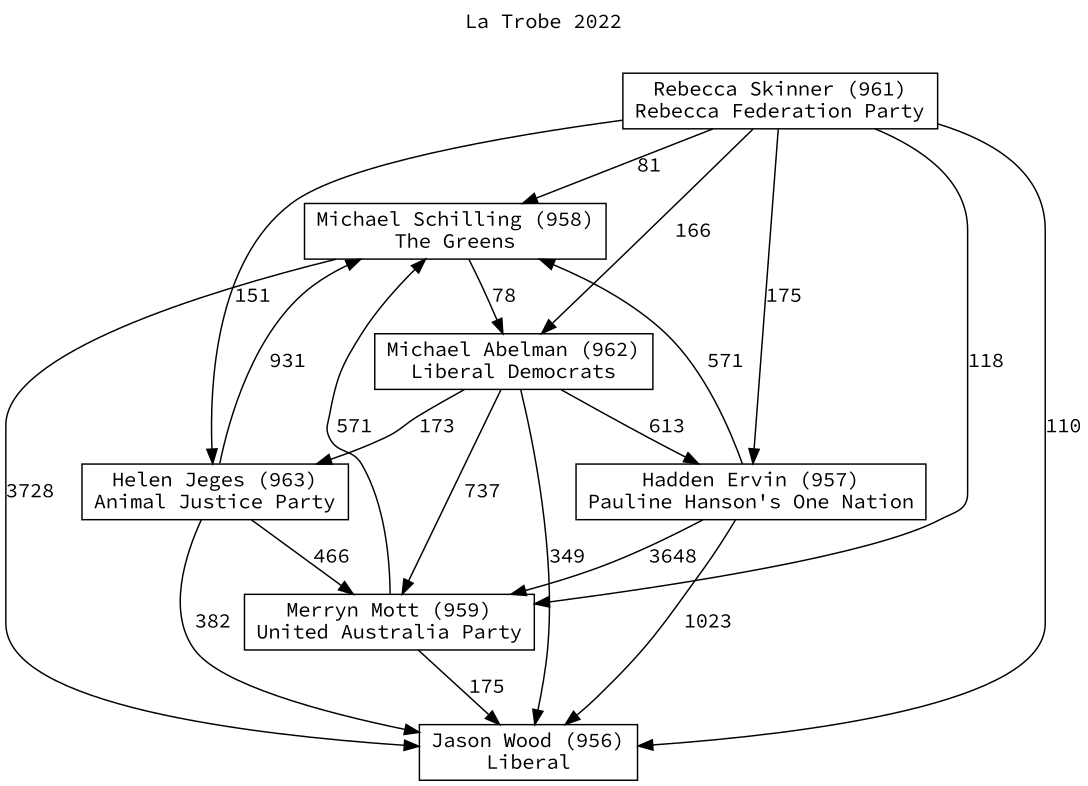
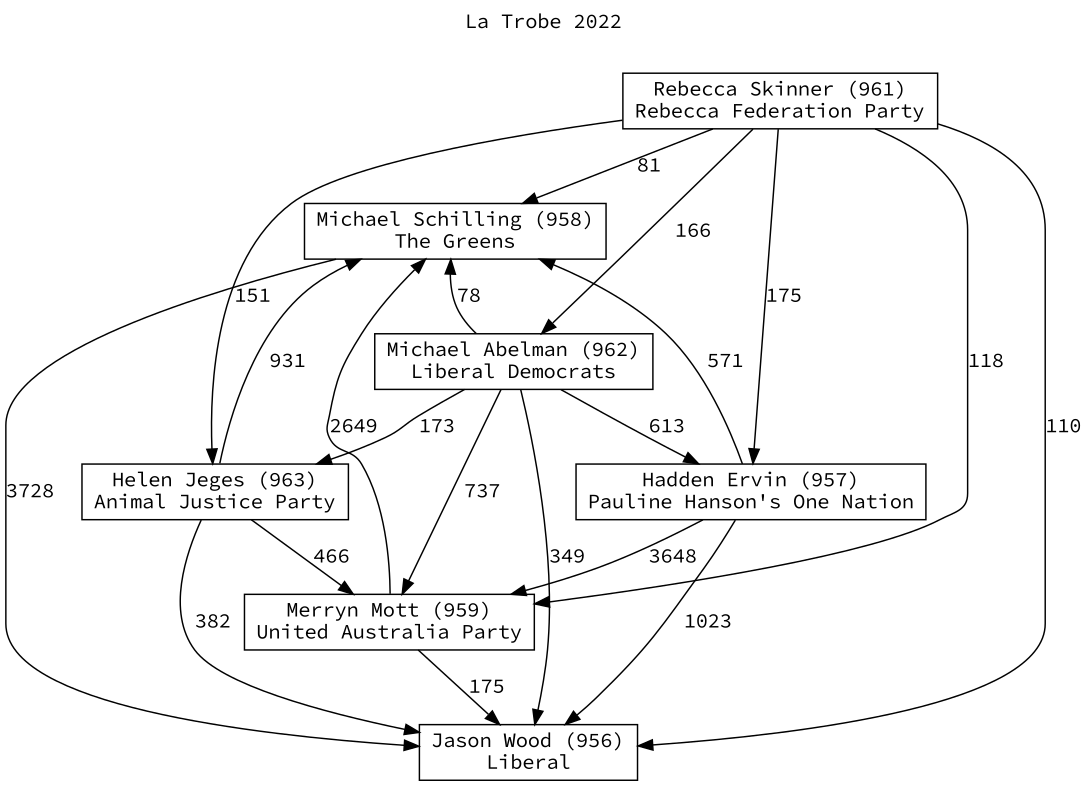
edge "Michael Schilling (958) The Greens" -> "Michael Abelman (962) Liberal Democrats": reversed
edge "Merryn Mott (959) United Australia Party" -> "Michael Schilling (958) The Greens": label "571" -> "2649"
